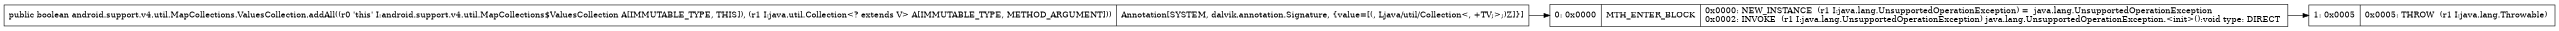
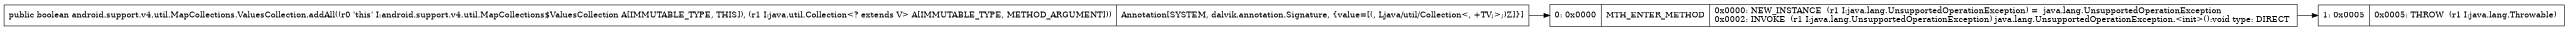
node "0: 0x0000": text "MTH_ENTER_BLOCK" -> "MTH_ENTER_METHOD"
